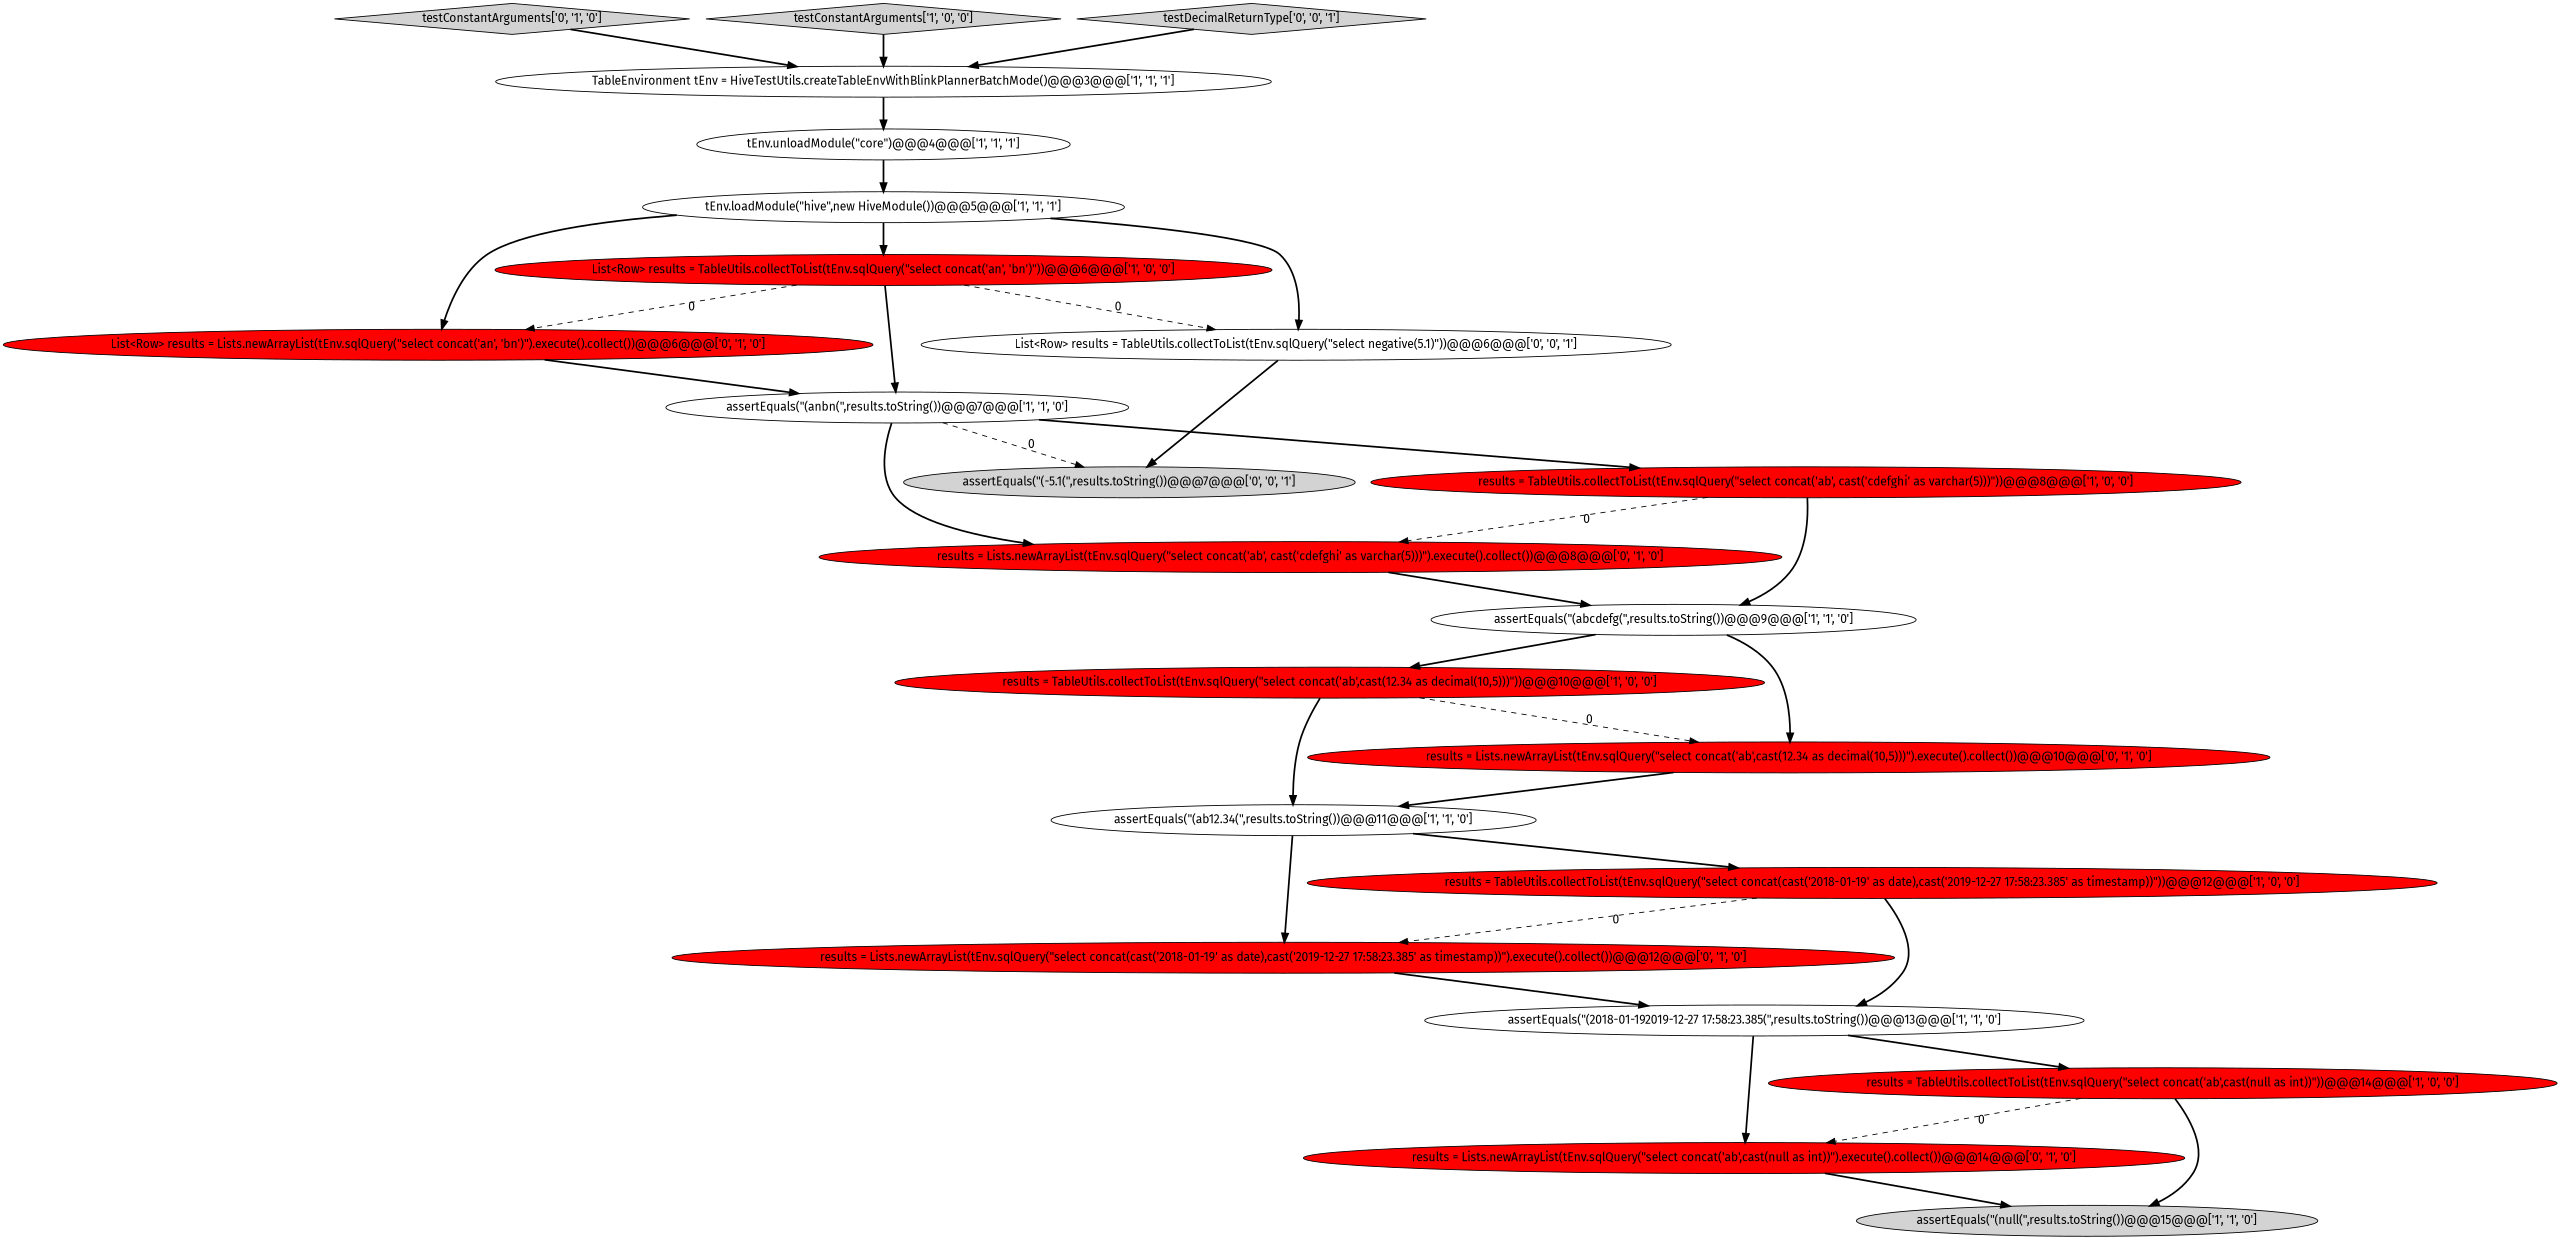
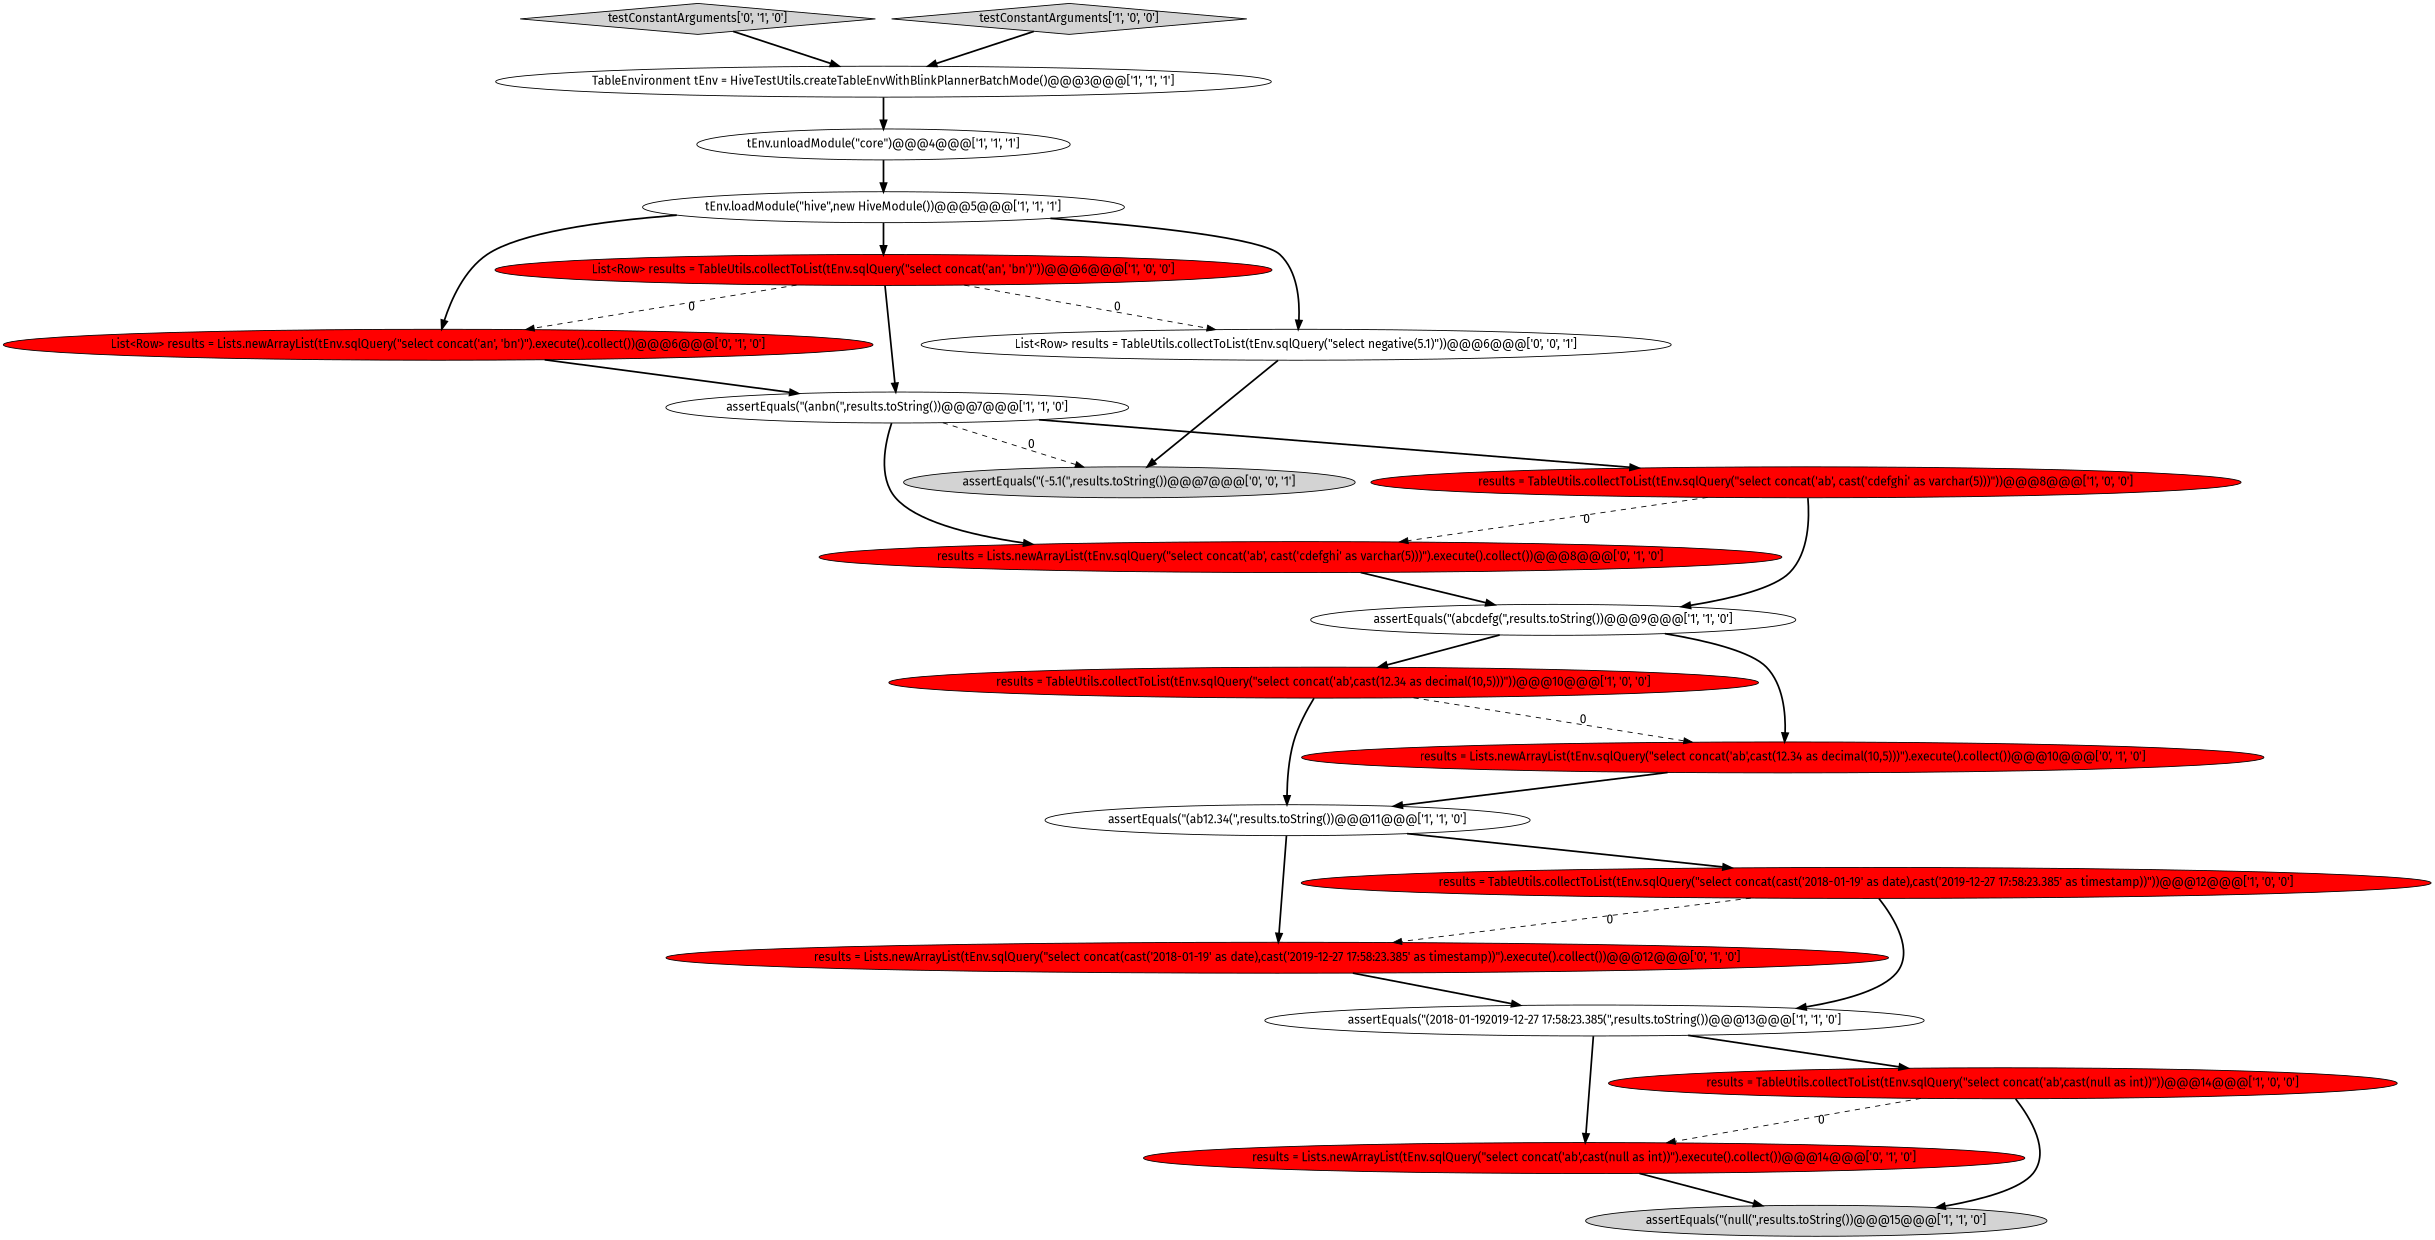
node "testDecimalReturnType['0', '0', '1']": removed
